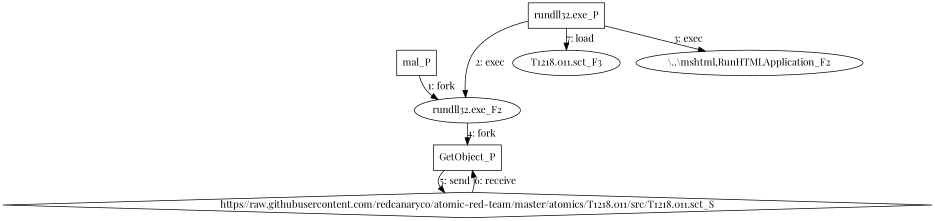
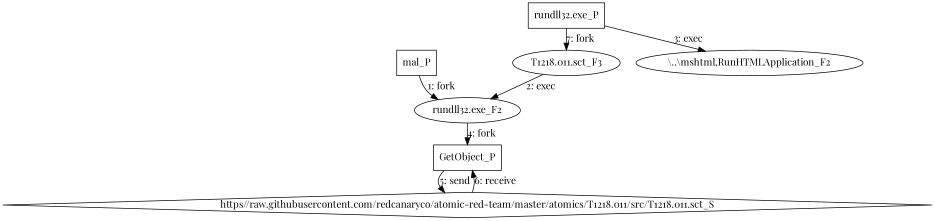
edge "rundll32.exe_P" -> "T1218.011.sct_F3": label "7: load" -> "7: fork"
edge "rundll32.exe_P" -> "rundll32.exe_F2": now "T1218.011.sct_F3" -> "rundll32.exe_F2"
